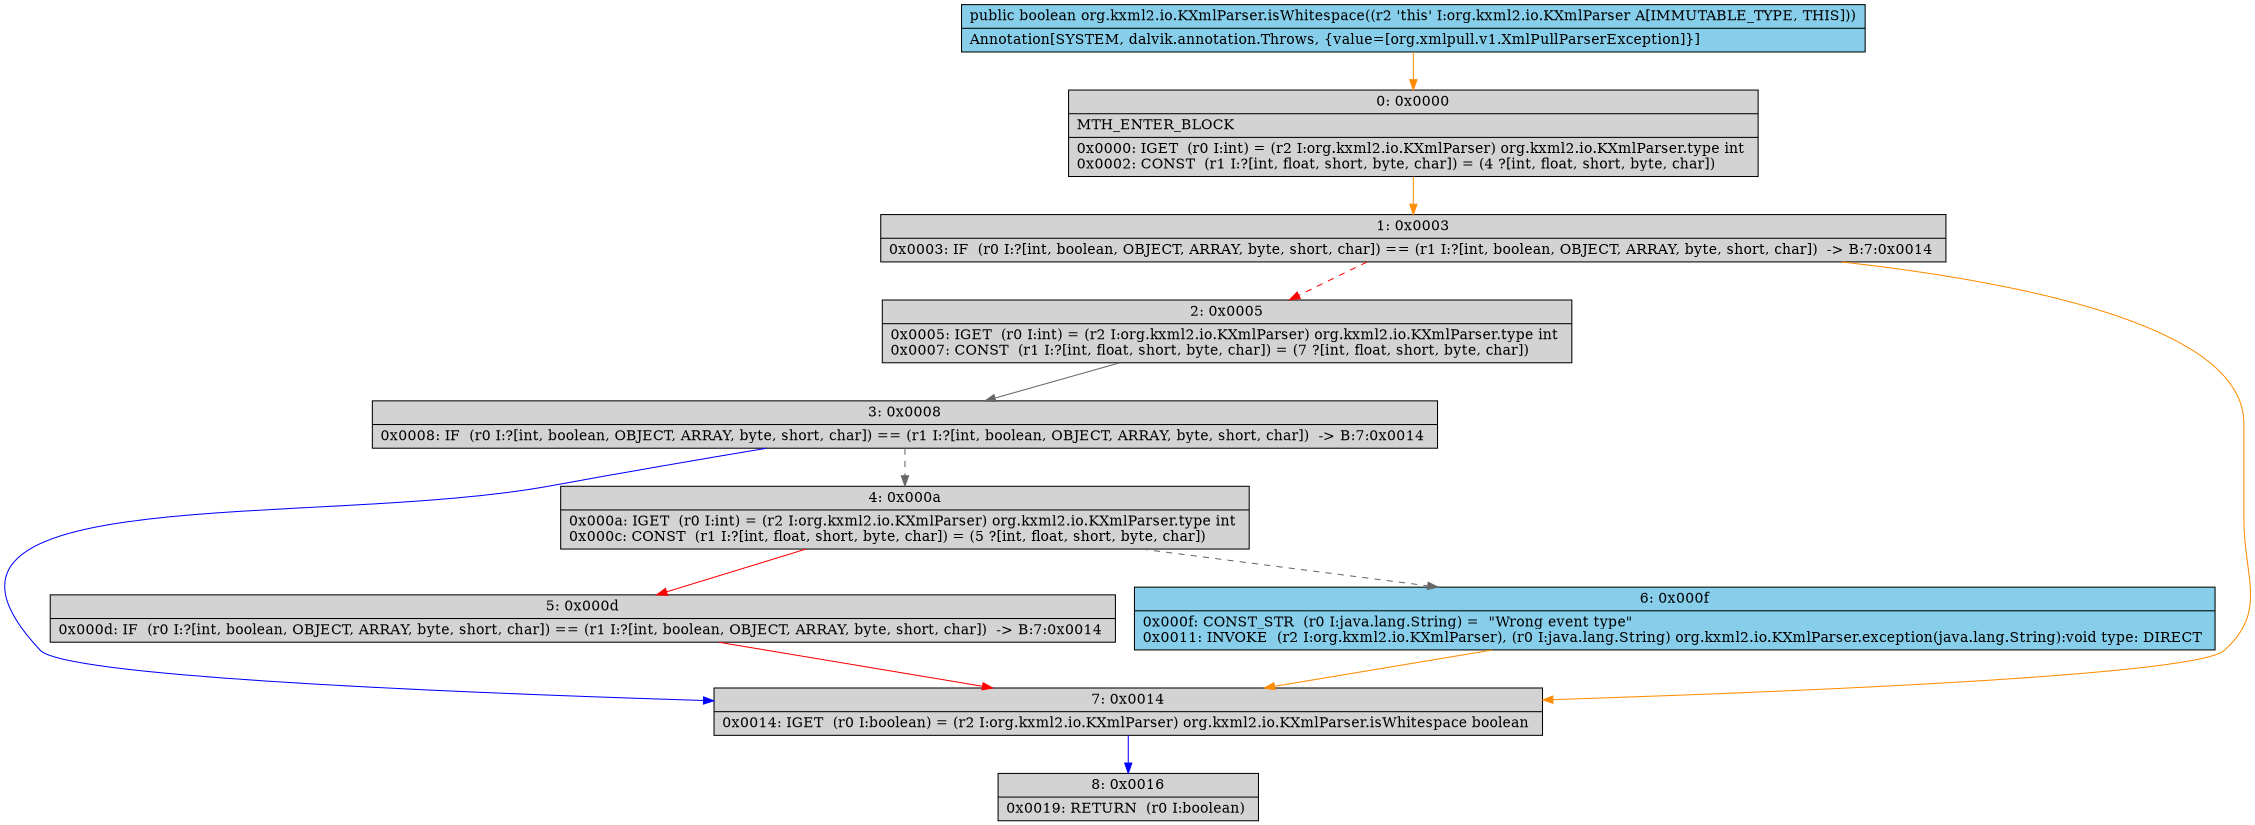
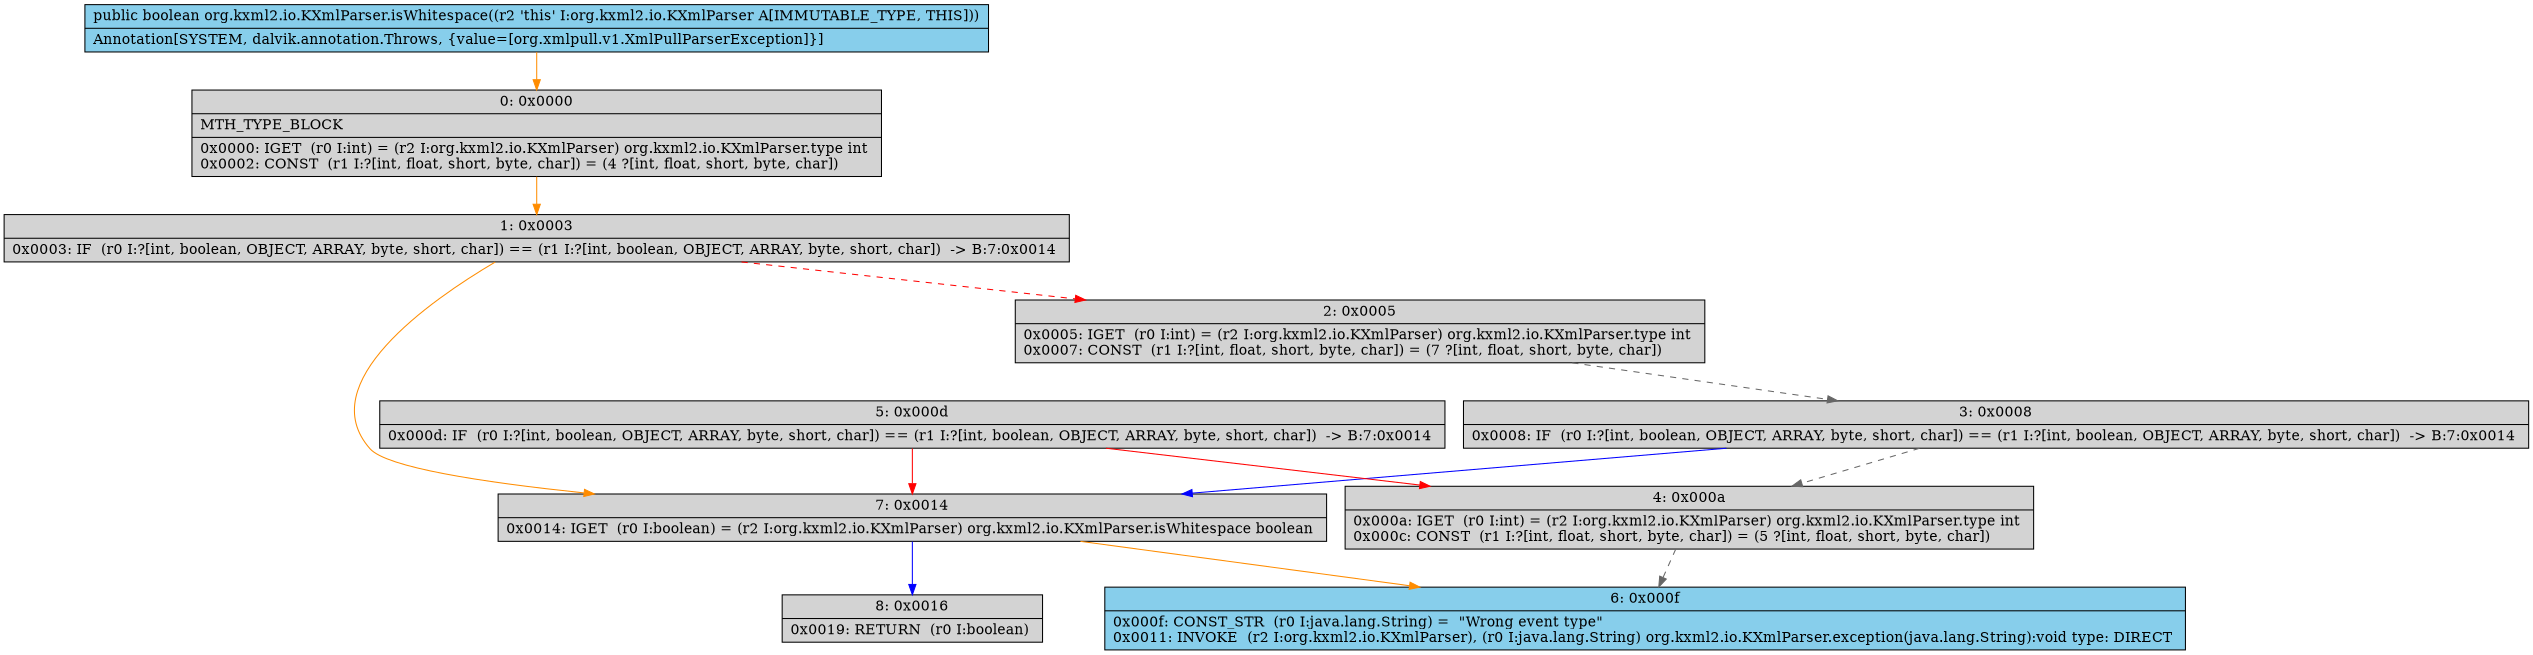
node "0: 0x0000": text "MTH_ENTER_BLOCK" -> "MTH_TYPE_BLOCK"
edge "2: 0x0005" -> "3: 0x0008": style solid -> dashed
edge "4: 0x000a" -> "5: 0x000d": reversed
edge "6: 0x000f" -> "7: 0x0014": reversed
